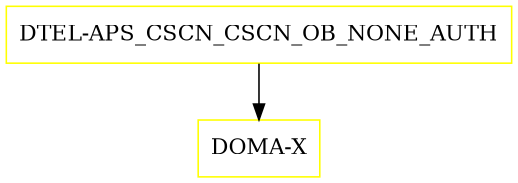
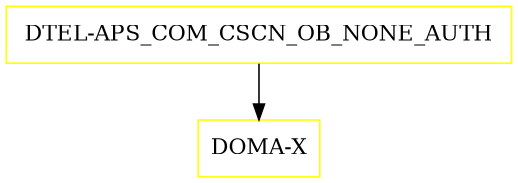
node "DTEL-APS_CSCN_CSCN_OB_NONE_AUTH": label "DTEL-APS_CSCN_CSCN_OB_NONE_AUTH" -> "DTEL-APS_COM_CSCN_OB_NONE_AUTH"
